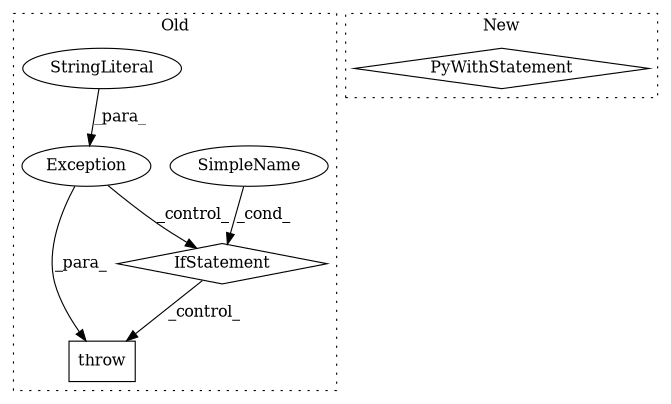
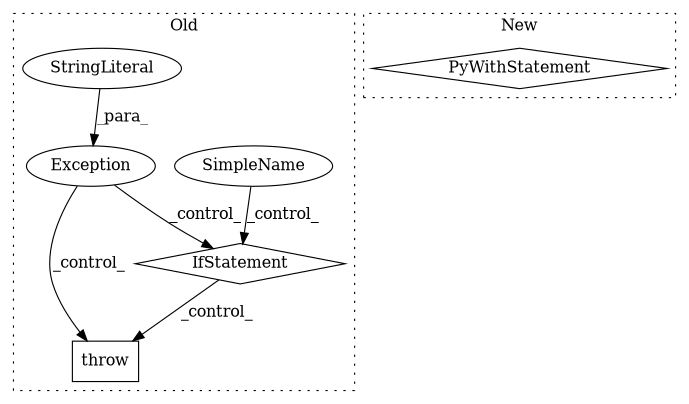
edge "SimpleName" -> "IfStatement": label "_cond_" -> "_control_"
edge "Exception" -> "throw": label "_para_" -> "_control_"
